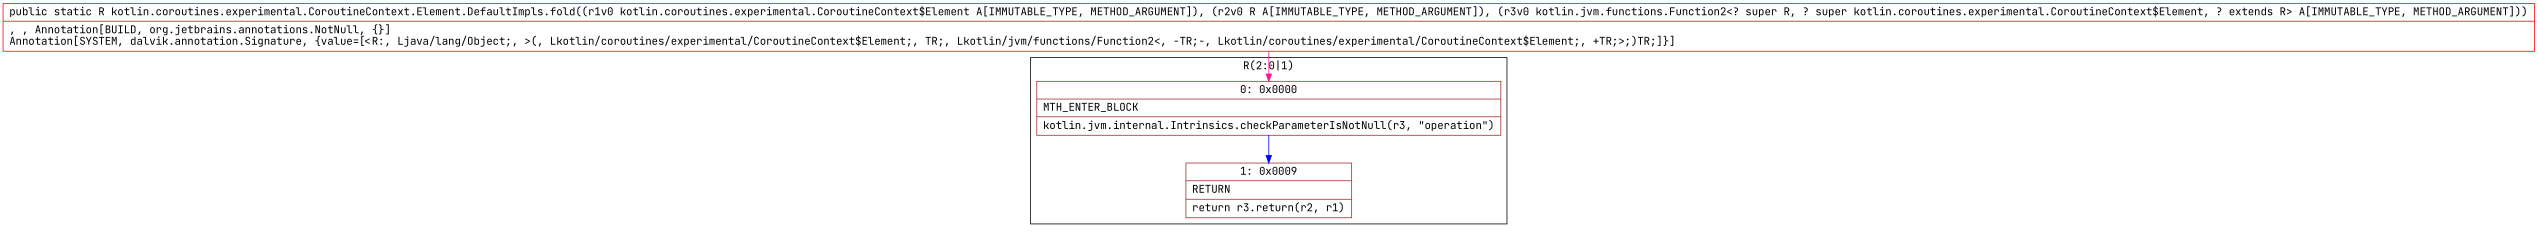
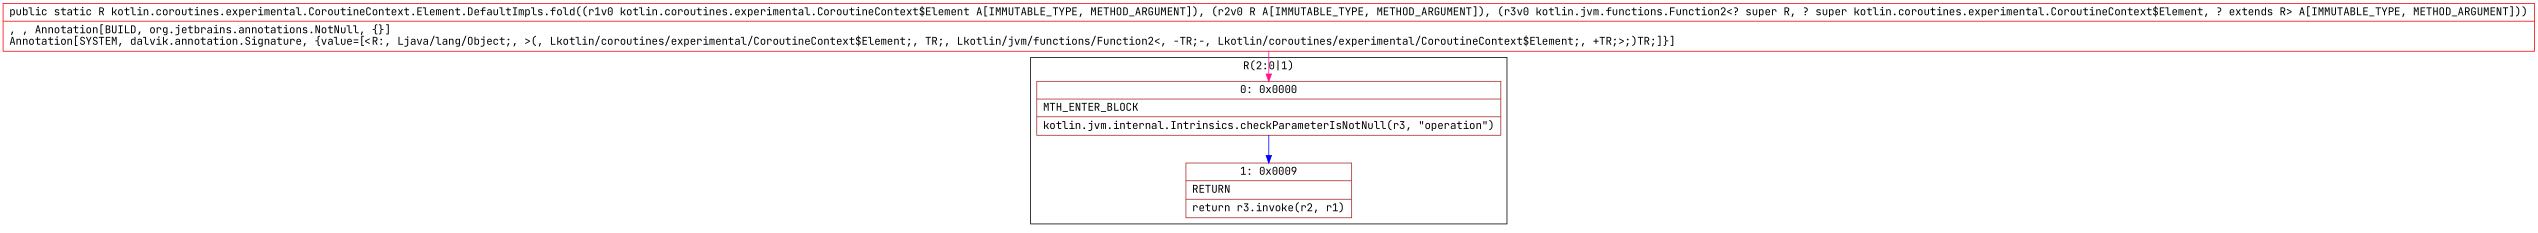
node "1: 0x0009": text "return r3.return(r2, r1)" -> "return r3.invoke(r2, r1)"
